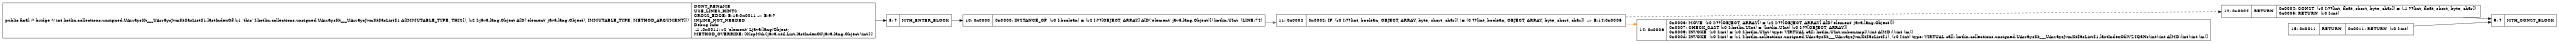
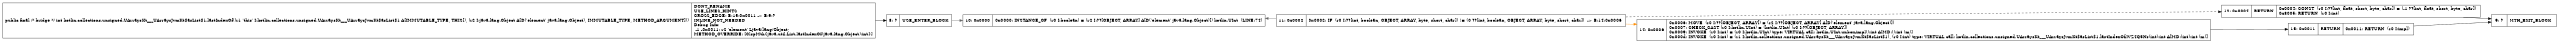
node "12: 0x0004": text "0x0005: RETURN  (r0 I:int)" -> "0x8005: RETURN  (r0 I:int)"
node "8: ?": text "MTH_ENTER_BLOCK" -> "USE_ENTER_BLOCK"
node "9: ?": text "MTH_CONST_BLOCK" -> "MTH_EXIT_BLOCK"
edge "8: ?" -> "10: 0x0000": color black -> gray40
edge "10: 0x0000" -> "11: 0x0002": reversed
edge "14: 0x0006" -> "15: 0x0011": added
node "15: 0x0011": text "0x0011: RETURN  (r0 I:int)" -> "0x0011: RETURN  (r0 I:impl)"
